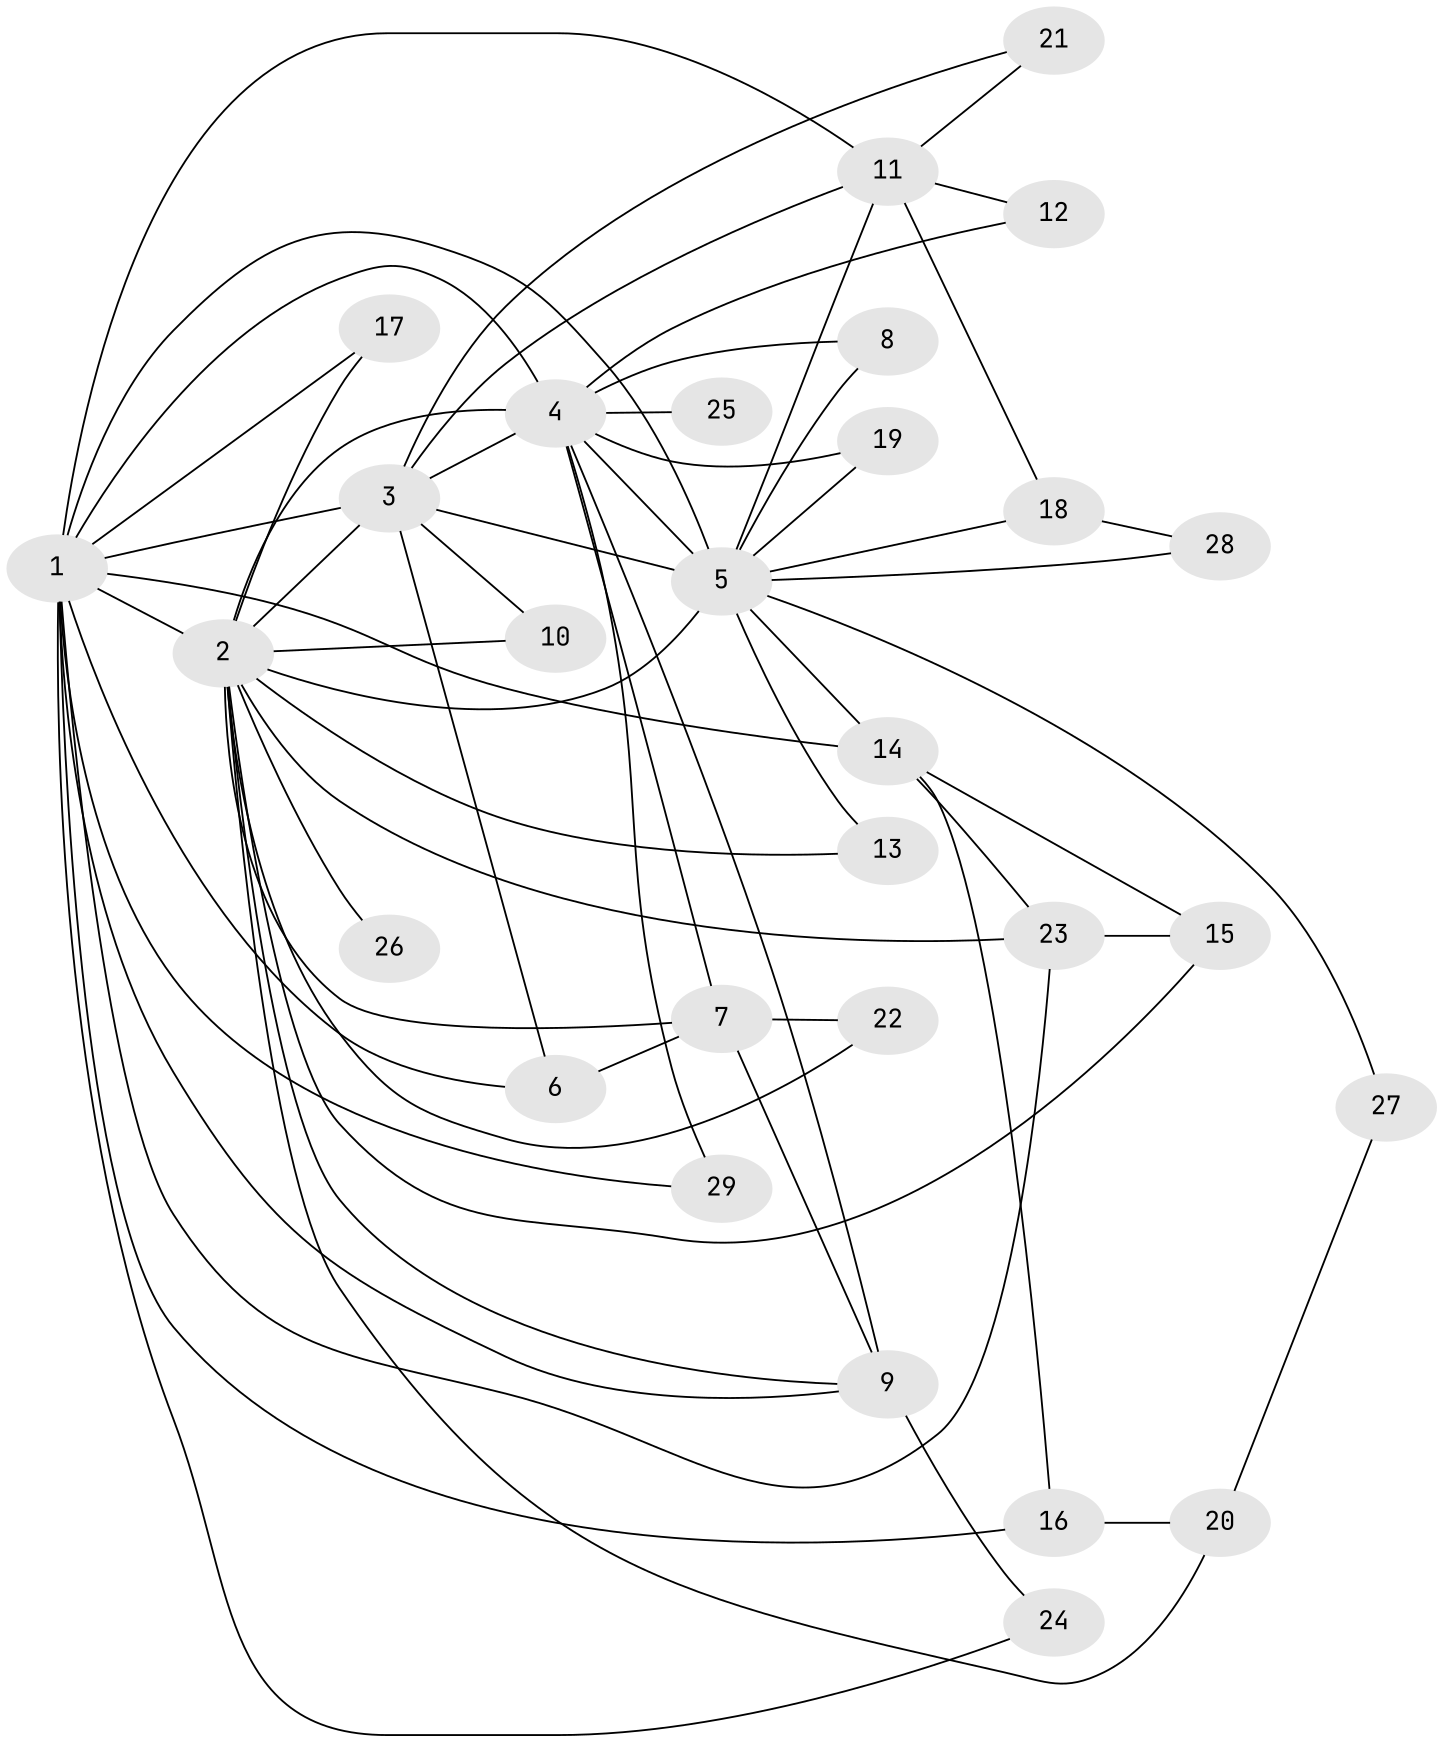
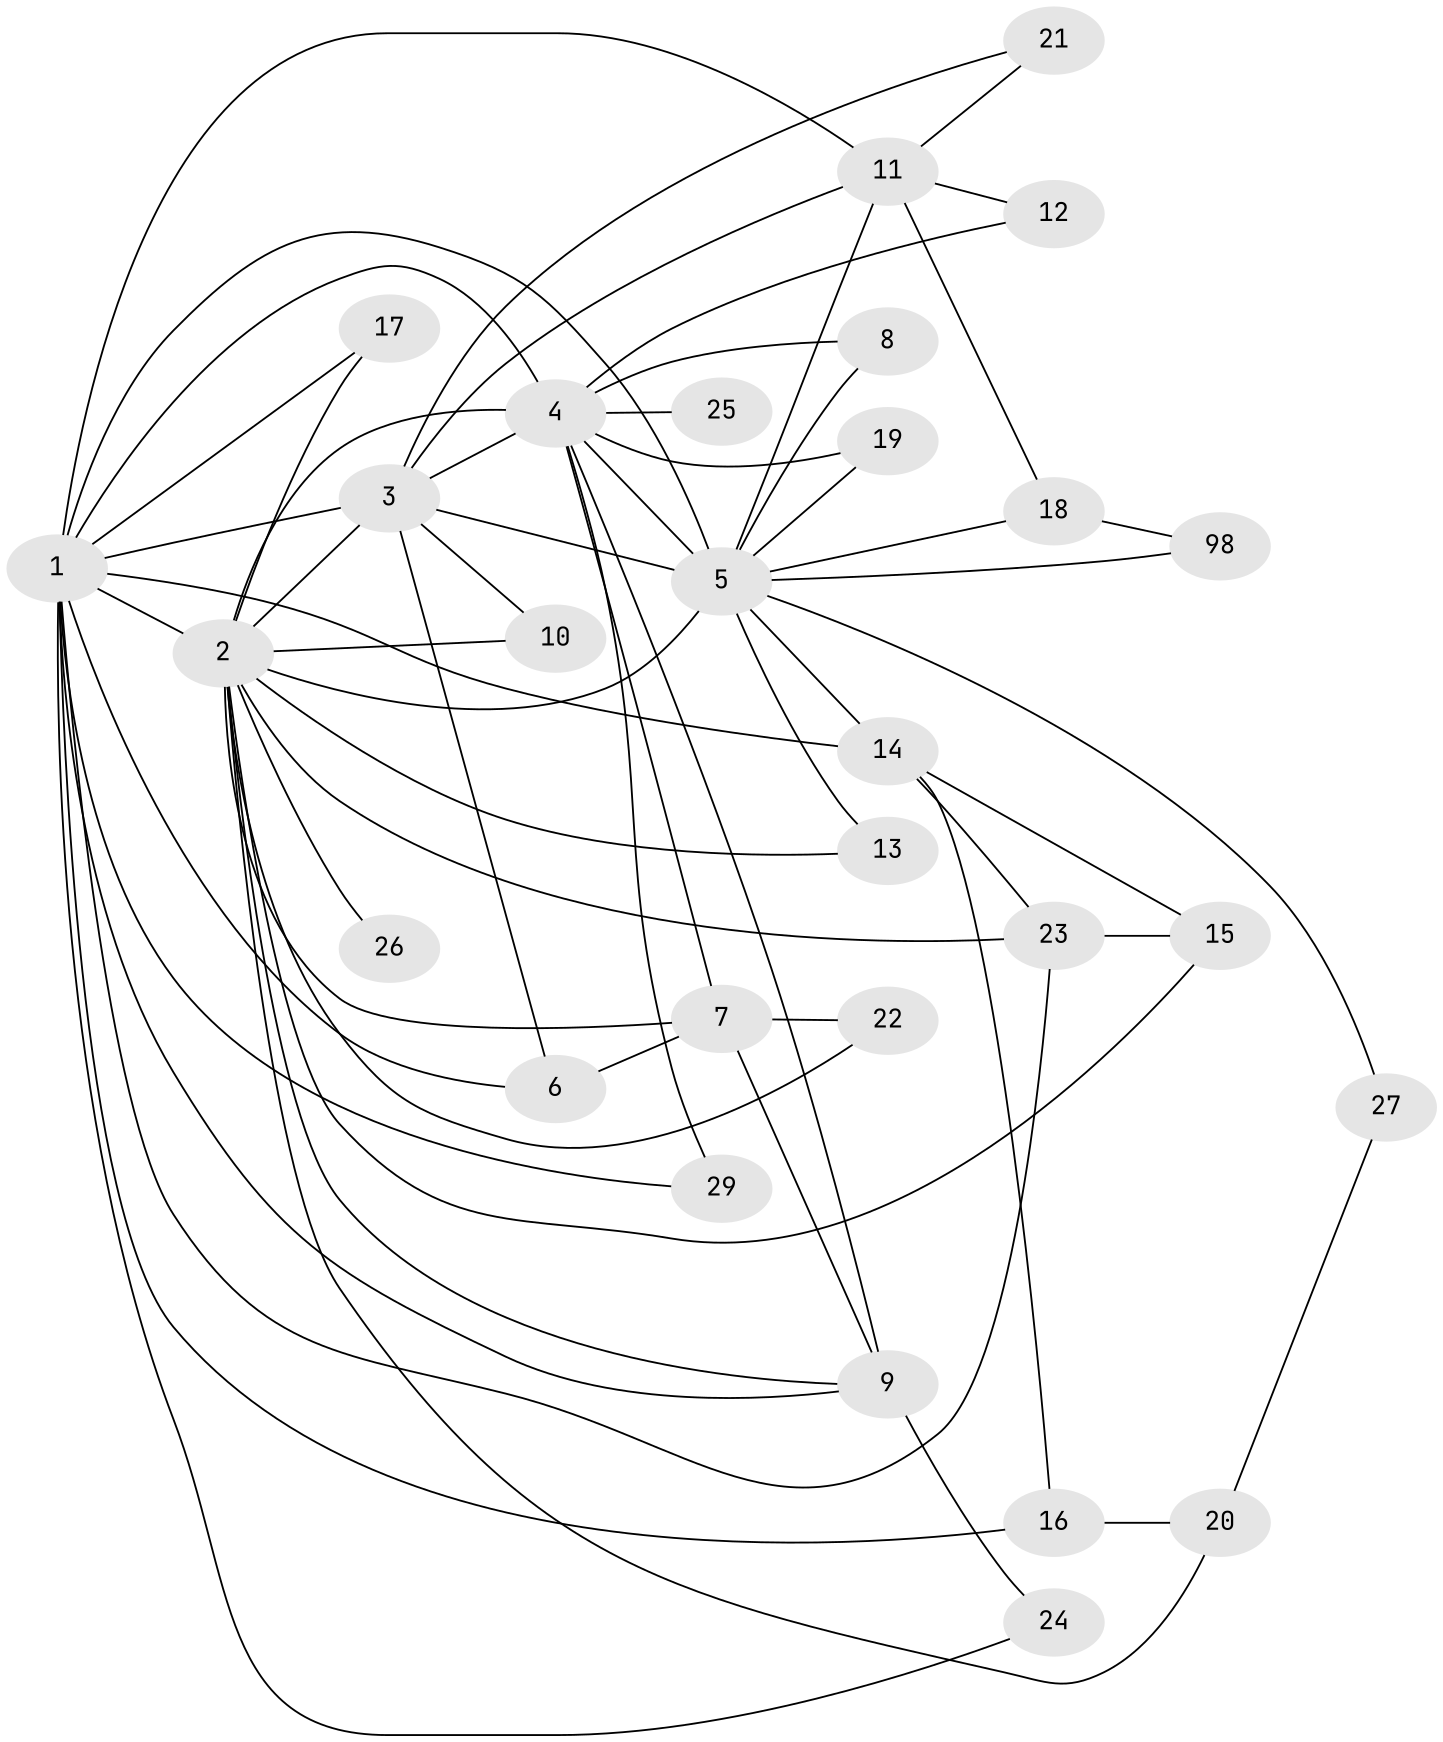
node "28": label "28" -> "98"
